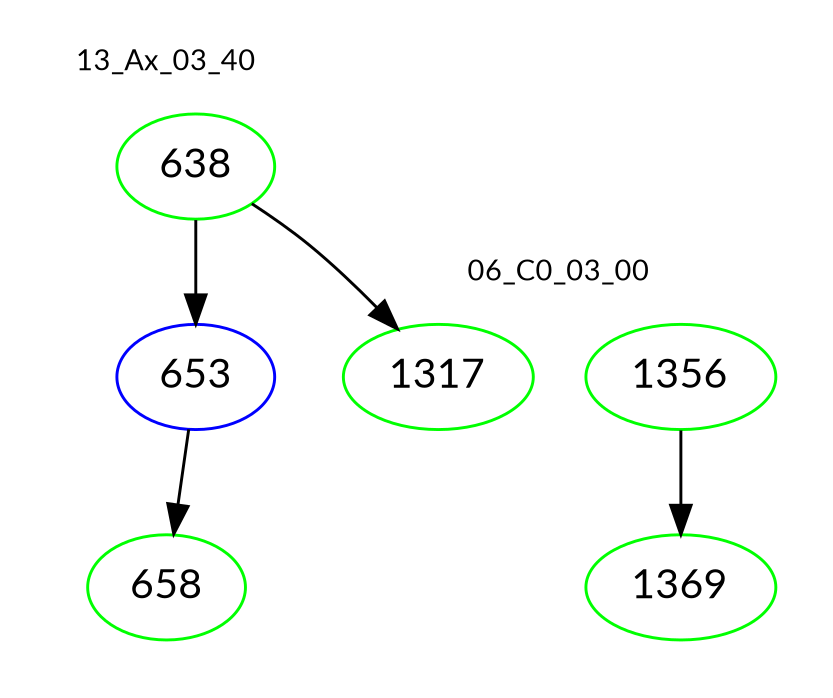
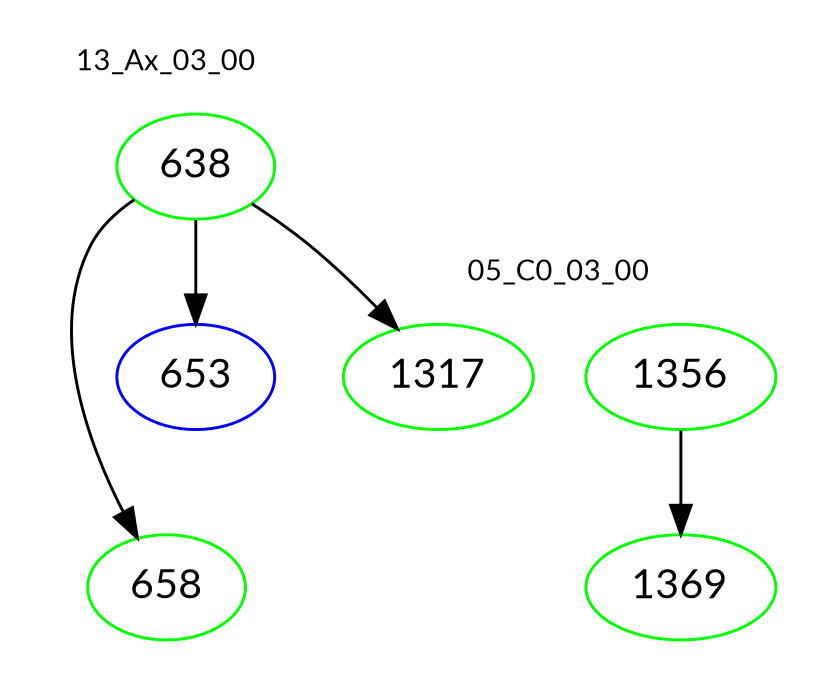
cluster "13_Ax_03_40": label "13_Ax_03_40" -> "13_Ax_03_00"
cluster "06_C0_03_00": label "06_C0_03_00" -> "05_C0_03_00"
edge "653" -> "658": now "638" -> "658"
